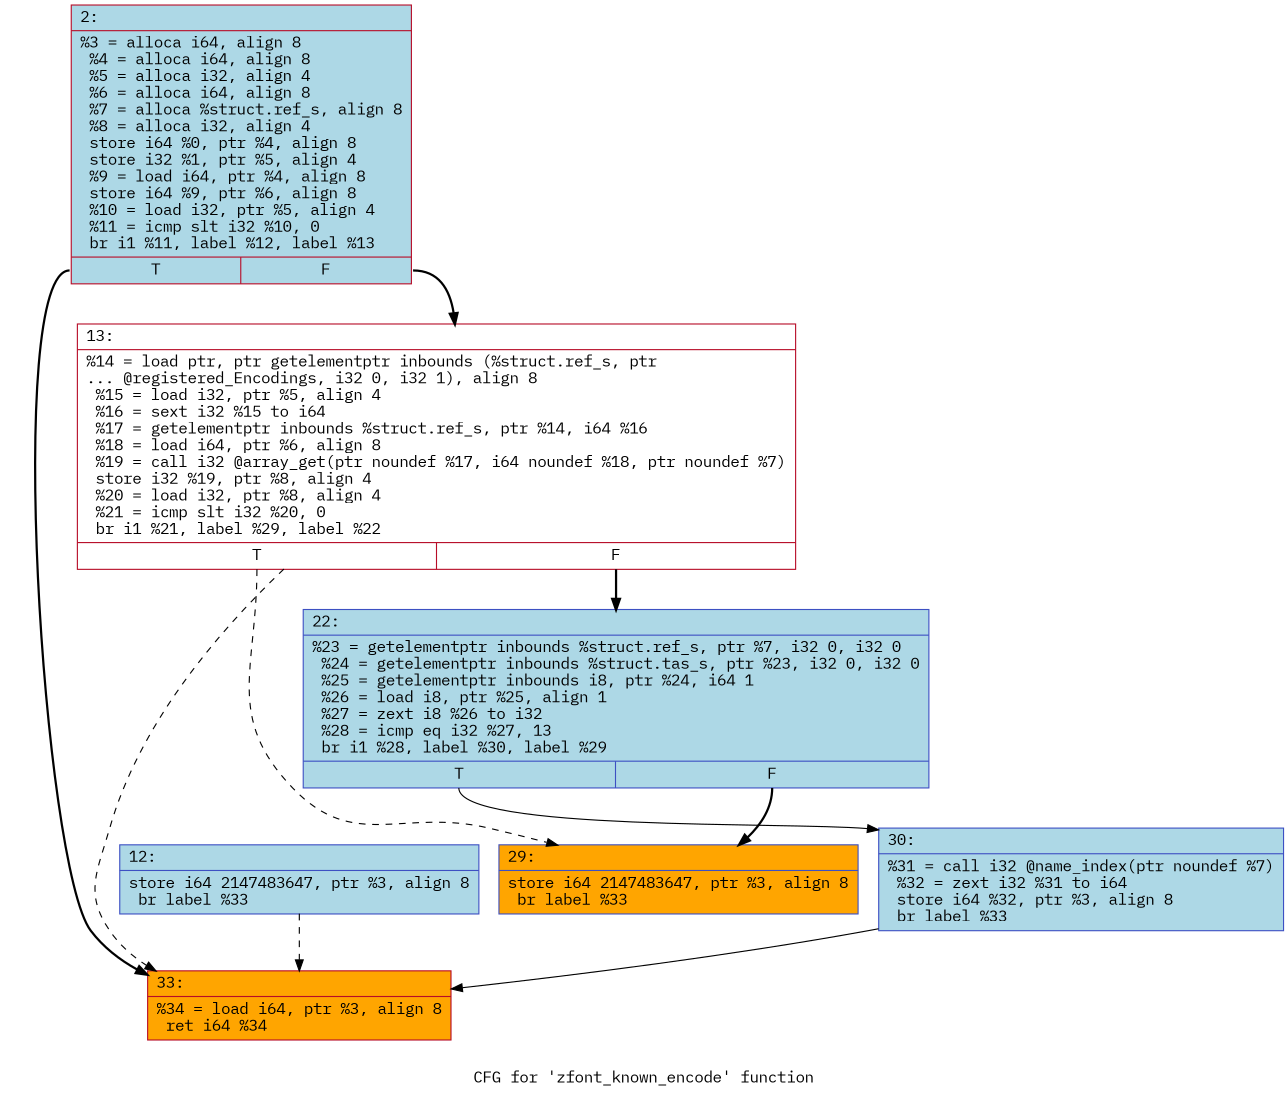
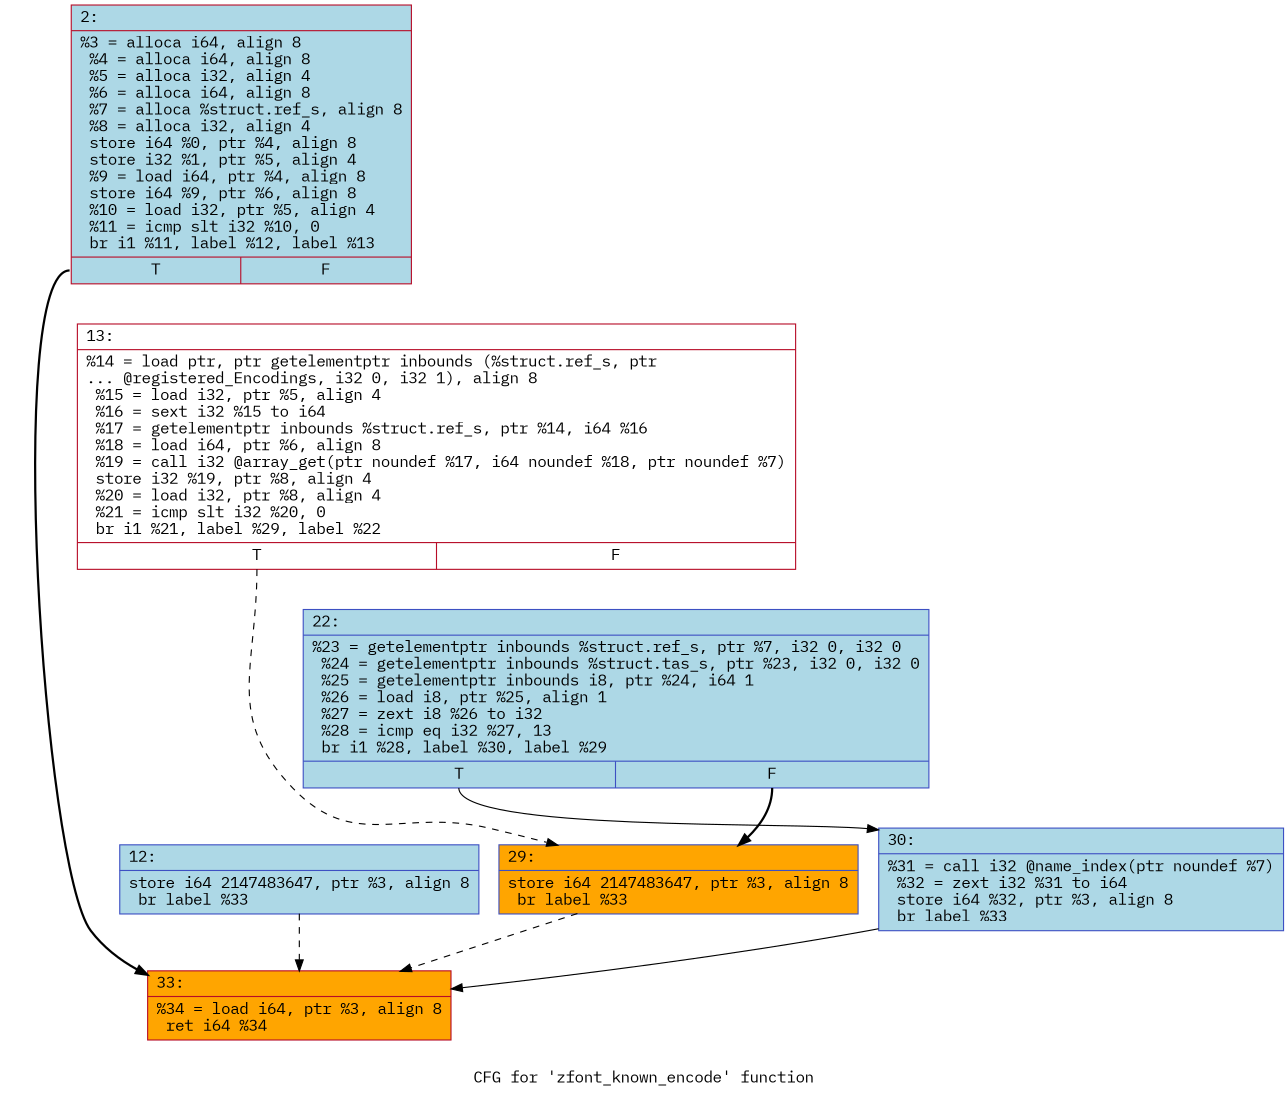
edge "2:" -> "13:": removed
edge "13:" -> "22:": removed
edge "13:" -> "33:": now "29:" -> "33:"
